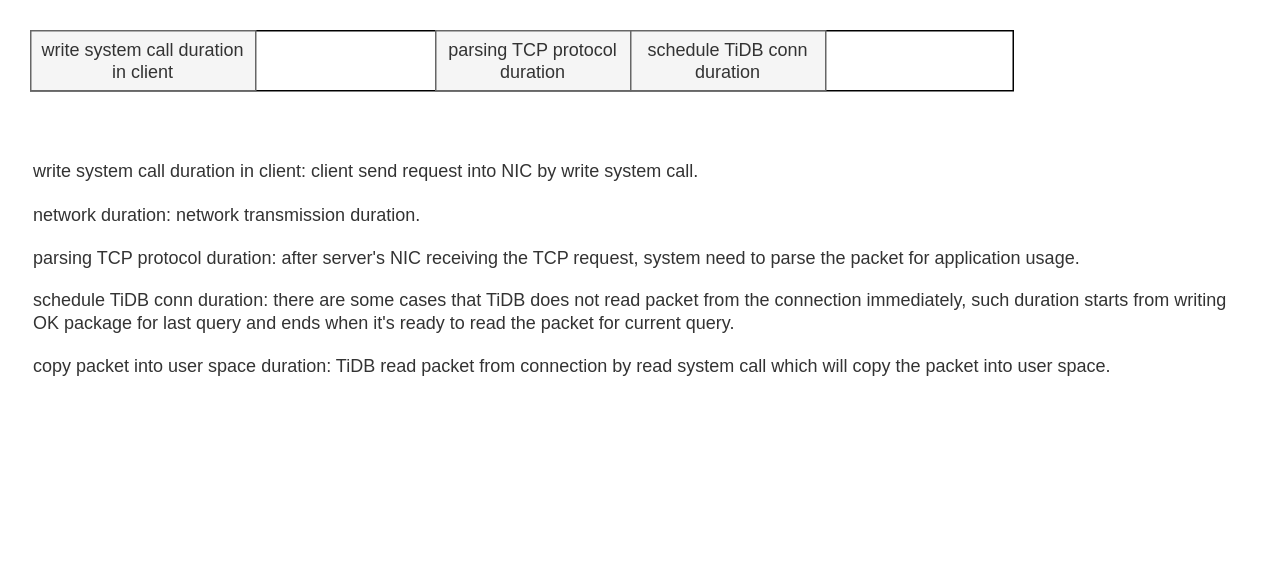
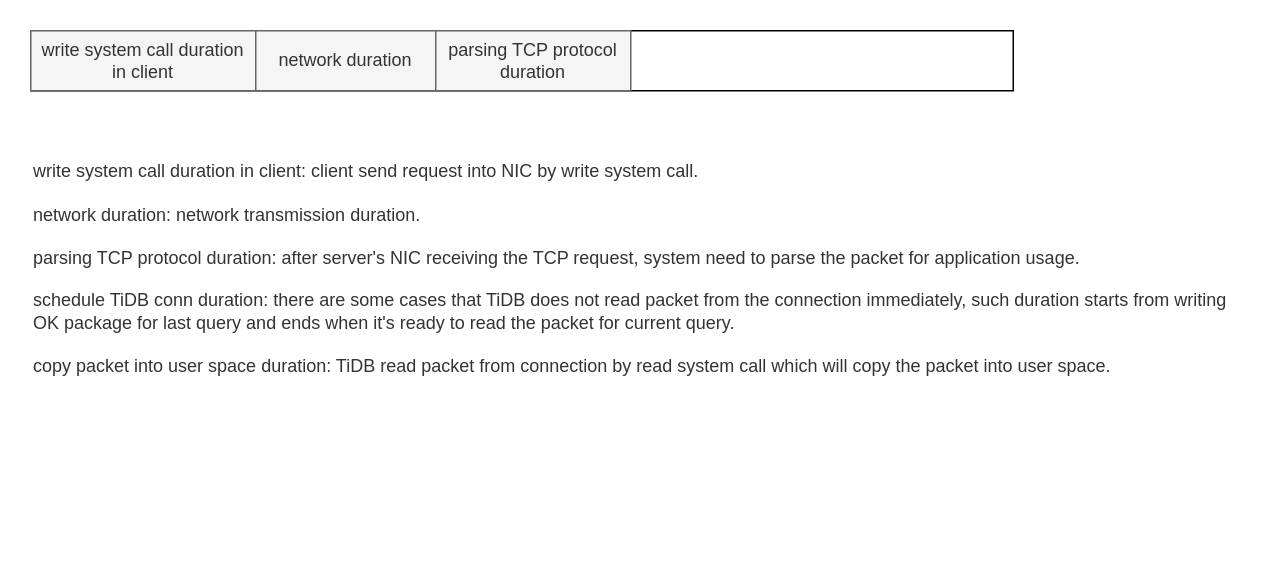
node "network duration": added
node "schedule TiDB conn duration": removed
